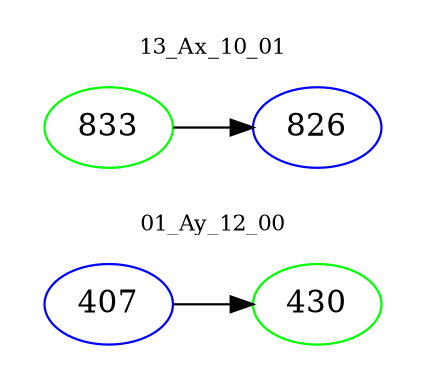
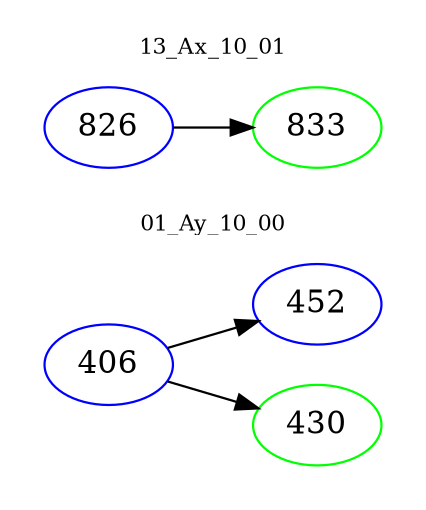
edge "833" -> "826": reversed
cluster "01_Ay_12_00": label "01_Ay_12_00" -> "01_Ay_10_00"
node "407": label "407" -> "406"
node "452": added
